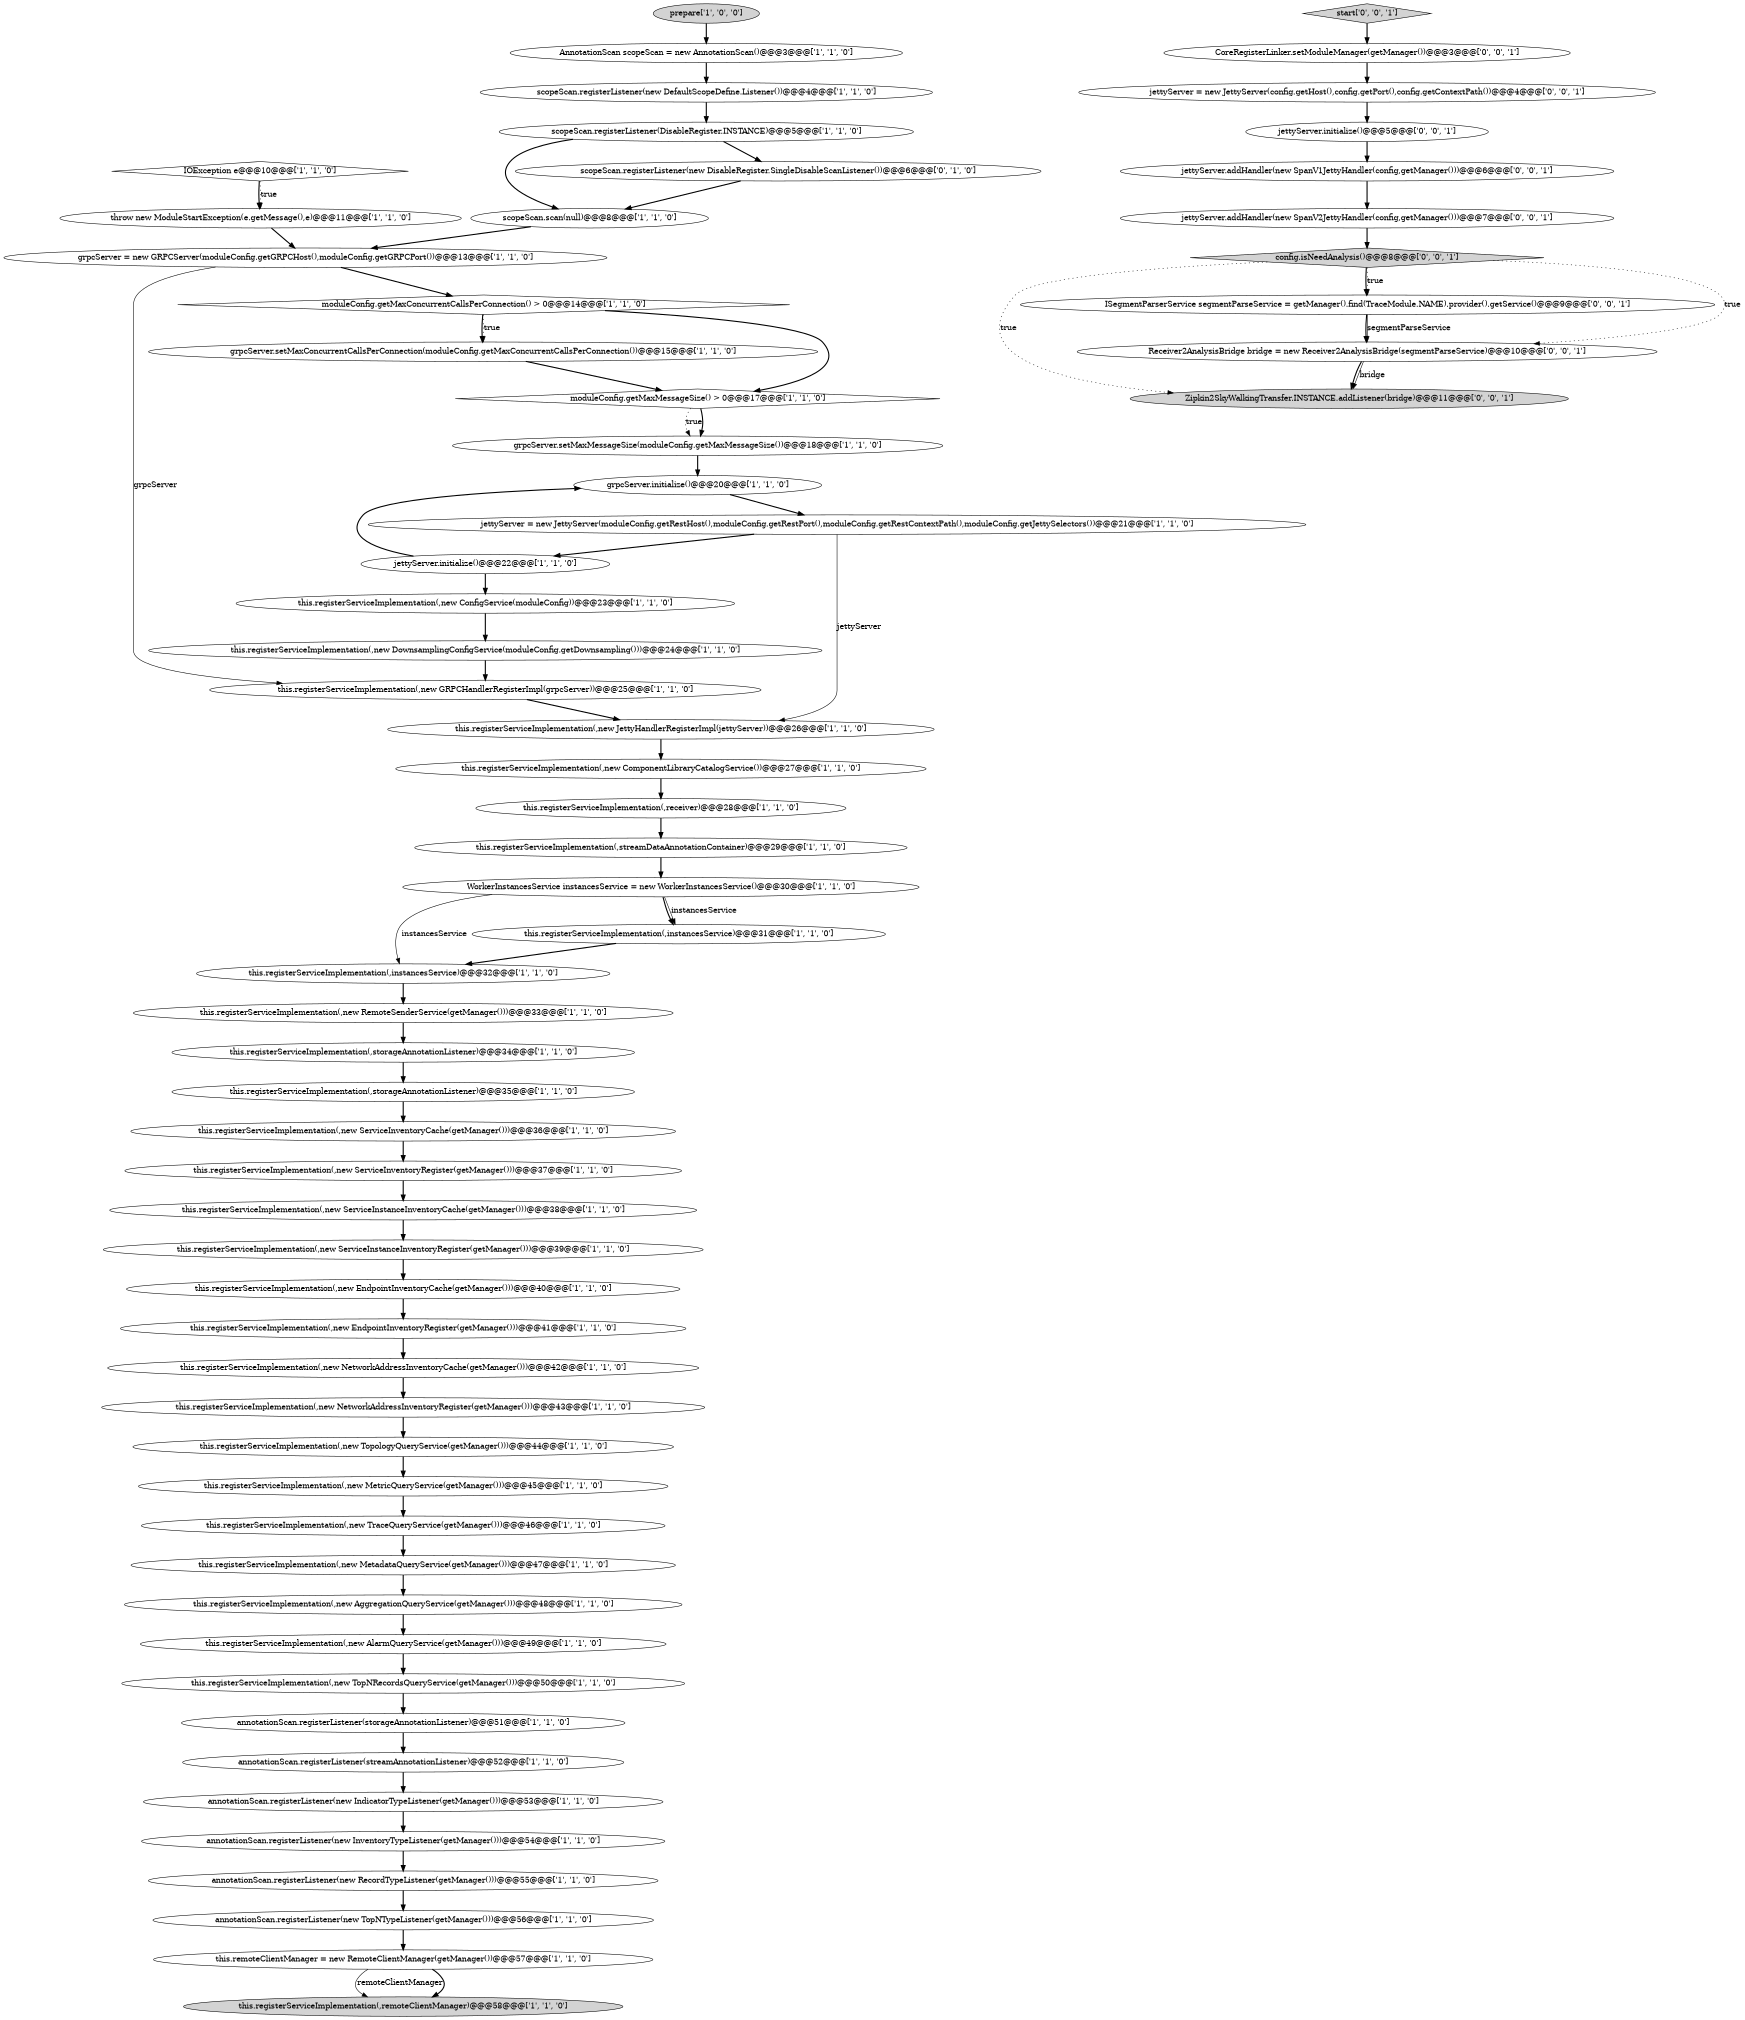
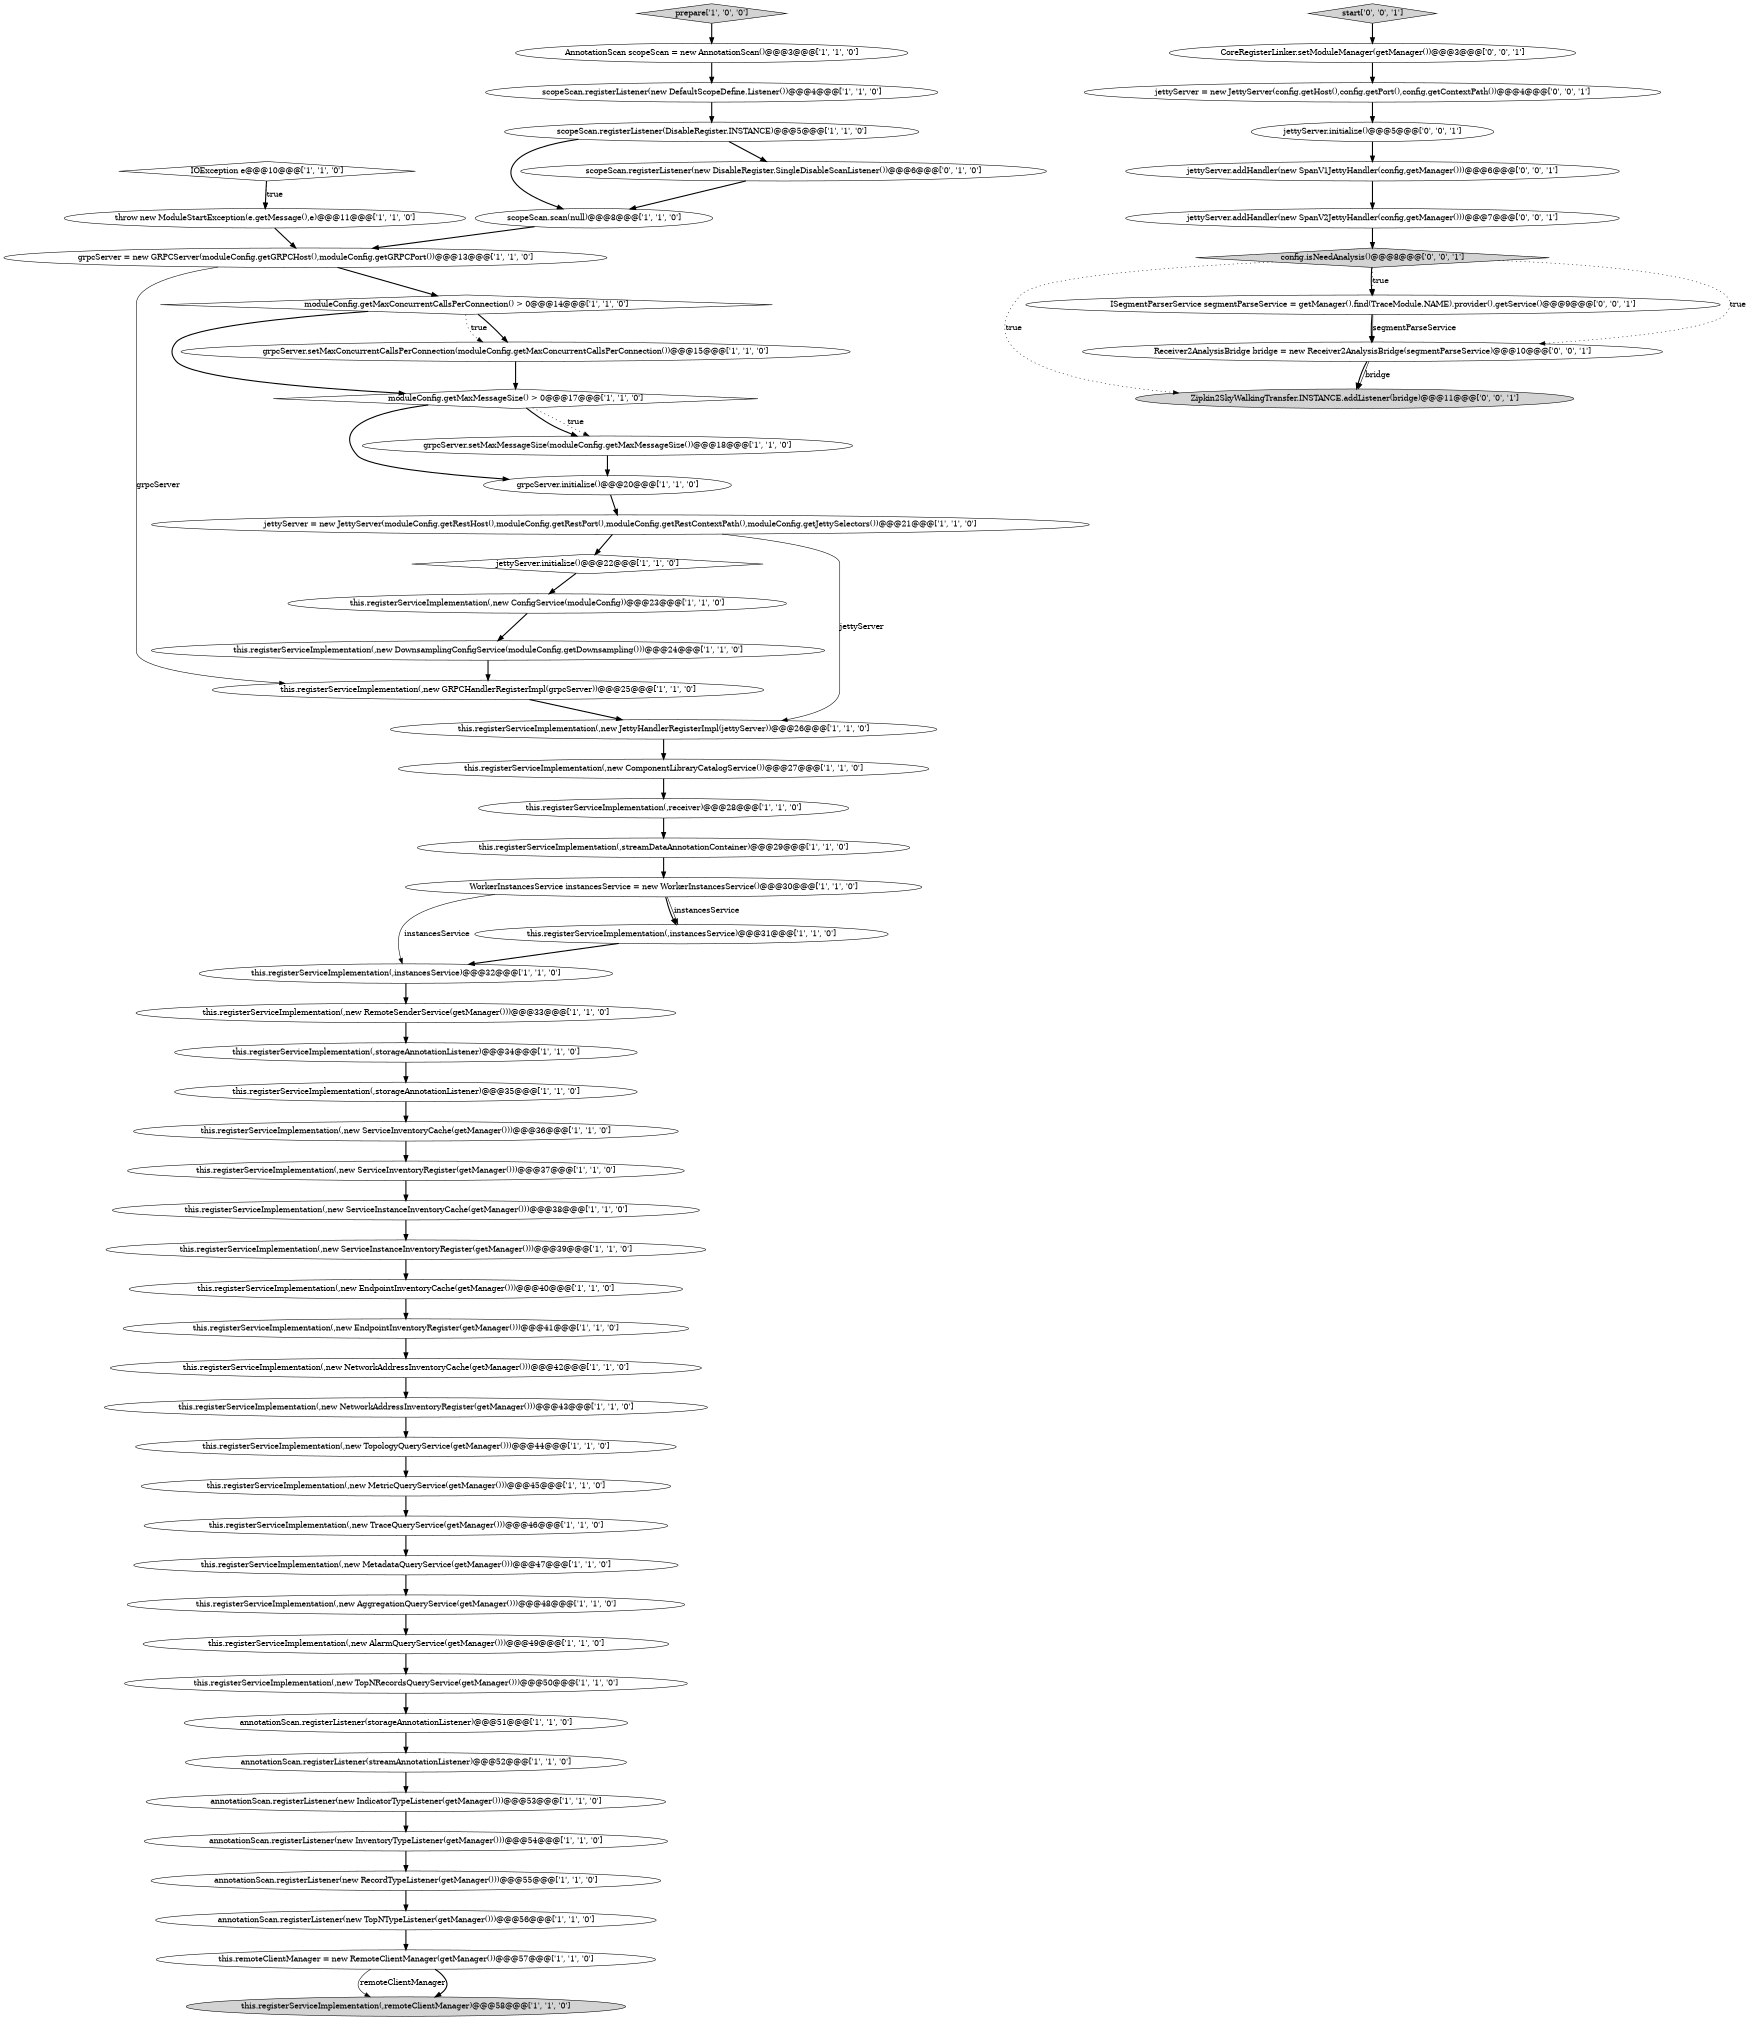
node "prepare['1', '0', '0']": shape ellipse -> diamond
edge "jettyServer.initialize()@@@22@@@['1', '1', '0']" -> "grpcServer.initialize()@@@20@@@['1', '1', '0']": now "moduleConfig.getMaxMessageSize() > 0@@@17@@@['1', '1', '0']" -> "grpcServer.initialize()@@@20@@@['1', '1', '0']"
node "jettyServer.initialize()@@@22@@@['1', '1', '0']": shape ellipse -> diamond
